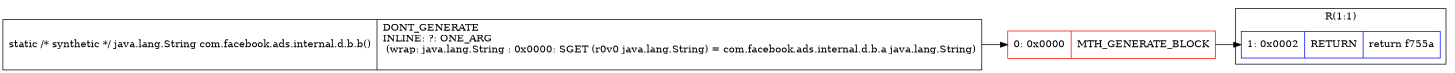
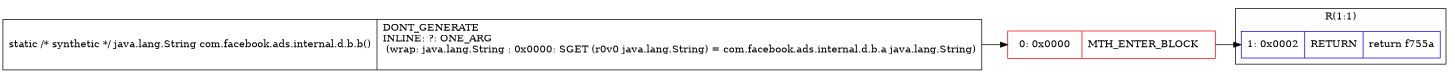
node "0: 0x0000": text "MTH_GENERATE_BLOCK" -> "MTH_ENTER_BLOCK"
